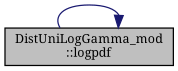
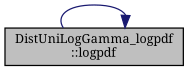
node "DistUniLogGamma_mod ::logpdf": label "DistUniLogGamma_mod ::logpdf" -> "DistUniLogGamma_logpdf ::logpdf"
